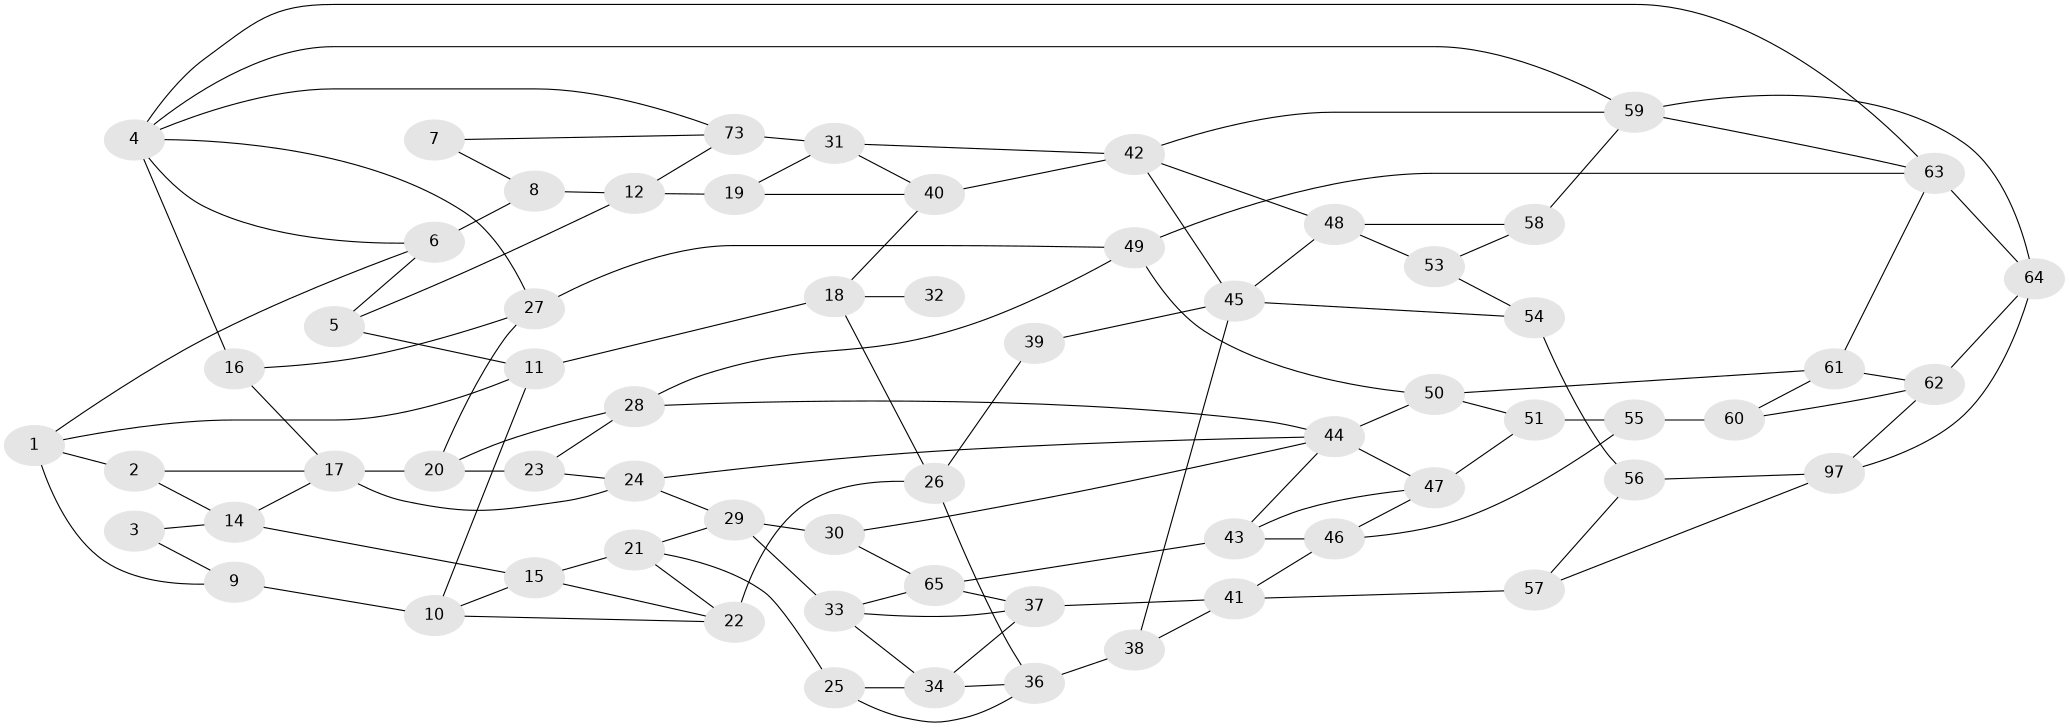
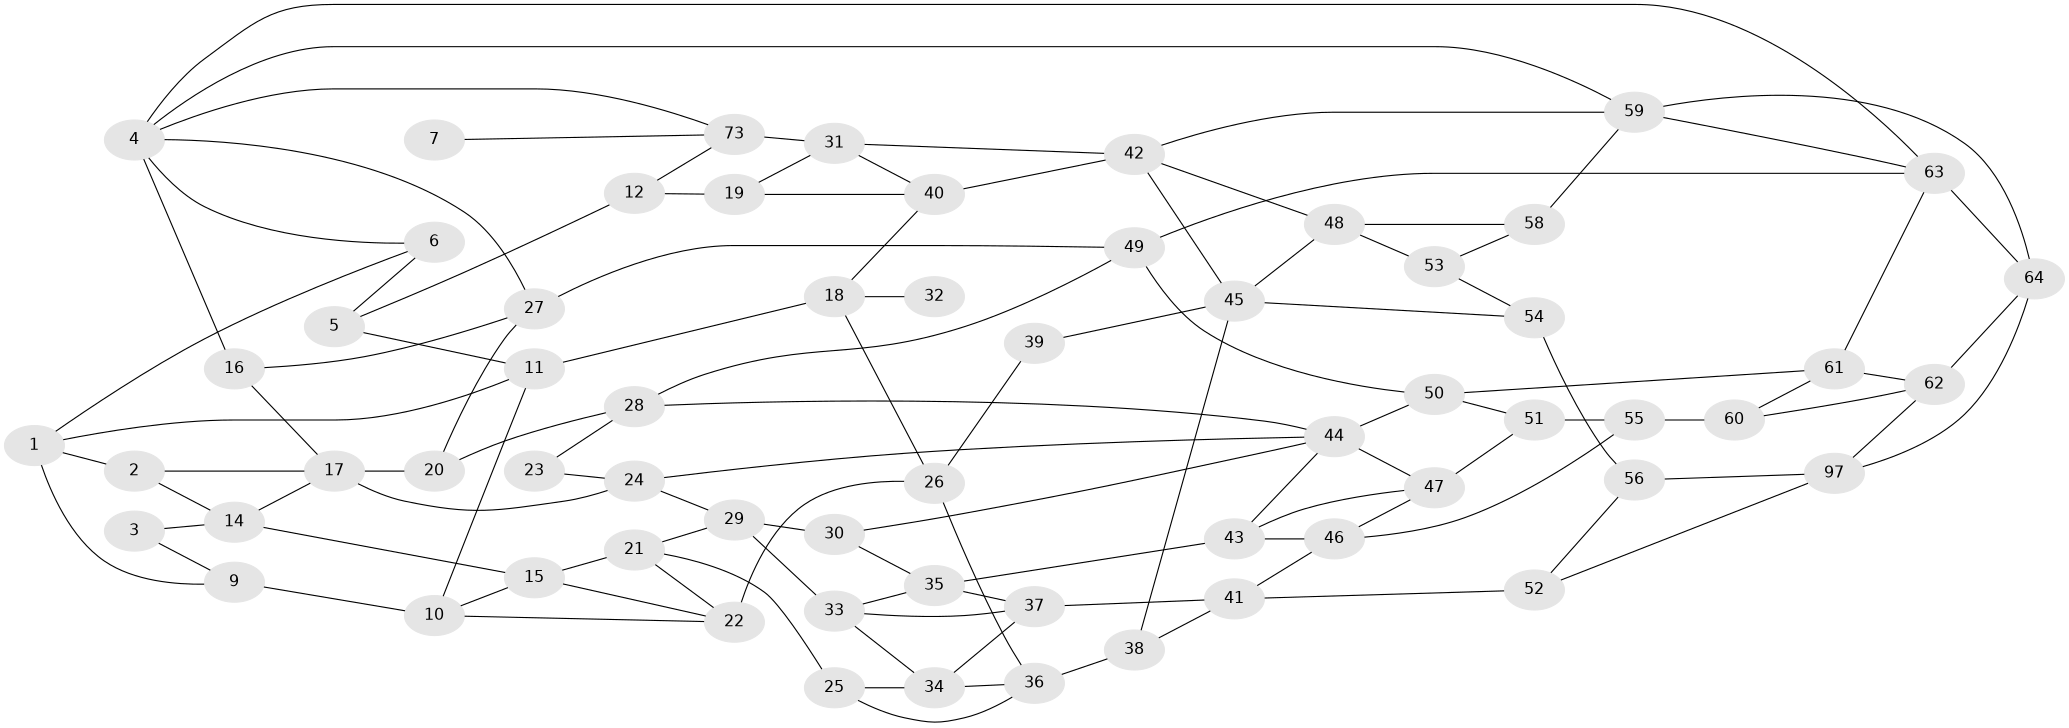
node "8": removed
edge "20" -- "23": removed
node "65": label "65" -> "35"
node "57": label "57" -> "52"
